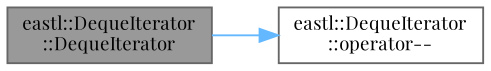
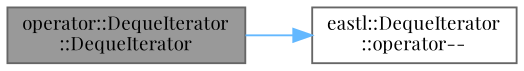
node "eastl::DequeIterator ::DequeIterator": label "eastl::DequeIterator ::DequeIterator" -> "operator::DequeIterator ::DequeIterator"
